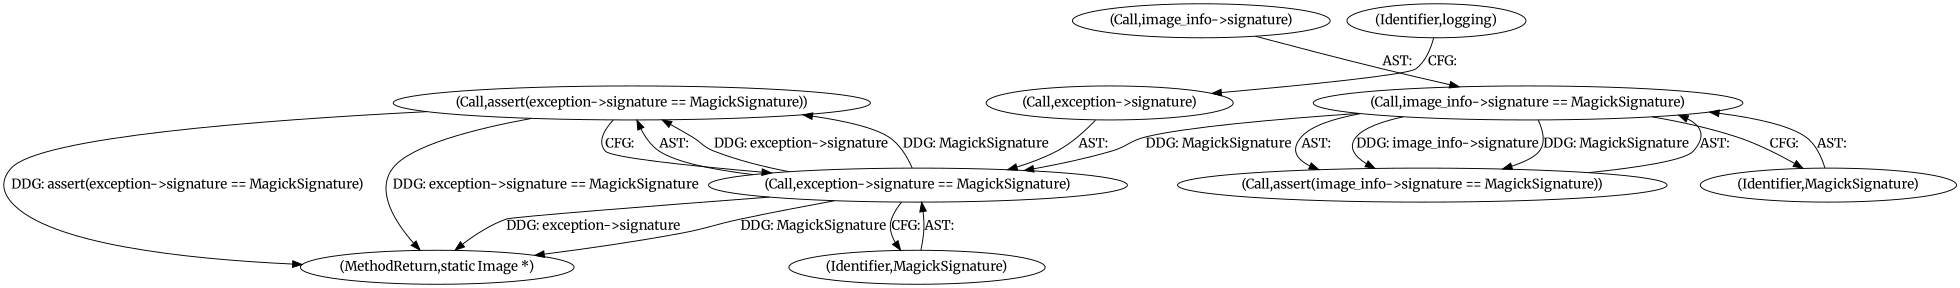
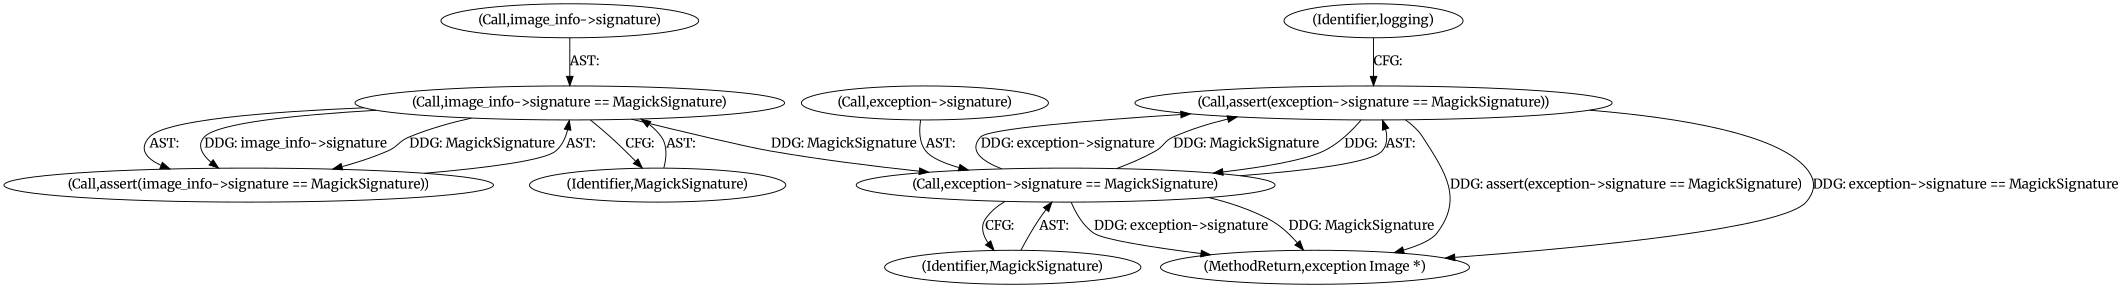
edge "(Identifier,logging)" -> "(Call,exception->signature)": now "(Identifier,logging)" -> "(Call,assert(exception->signature == MagickSignature))"
edge "(Call,assert(exception->signature == MagickSignature))" -> "(Call,exception->signature == MagickSignature)": label "CFG: " -> "DDG: "
node "(MethodReturn,static Image *)": label "(MethodReturn,static Image *)" -> "(MethodReturn,exception Image *)"
